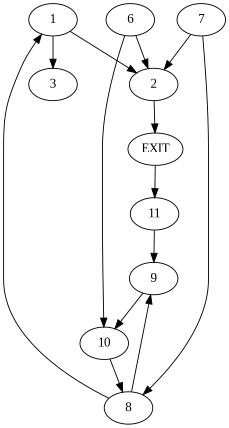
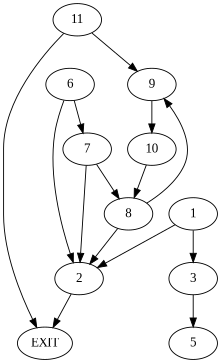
edge "6" -> "10": now "6" -> "7"
edge "EXIT" -> "11": reversed
edge "8" -> "1": now "8" -> "2"
node "5": added
